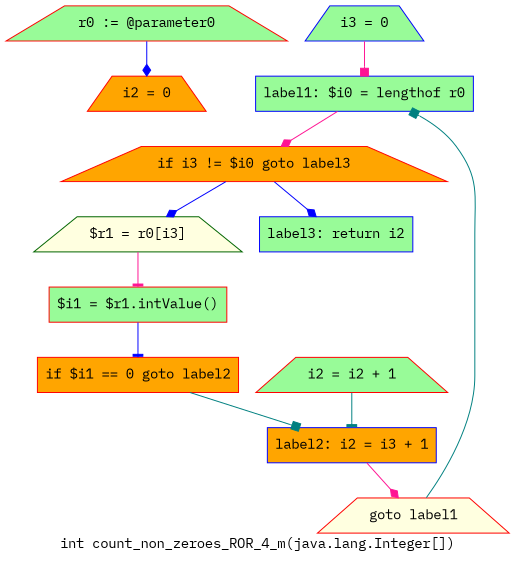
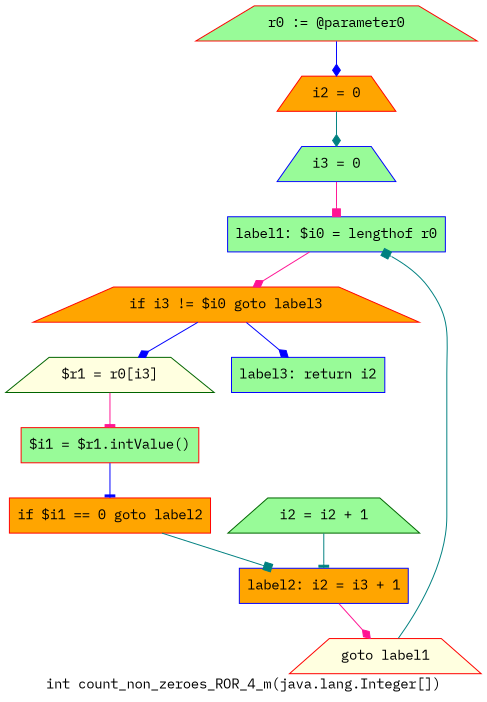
edge "i2 = 0" -> "i3 = 0": added
node "i2 = i2 + 1": color red -> darkgreen
